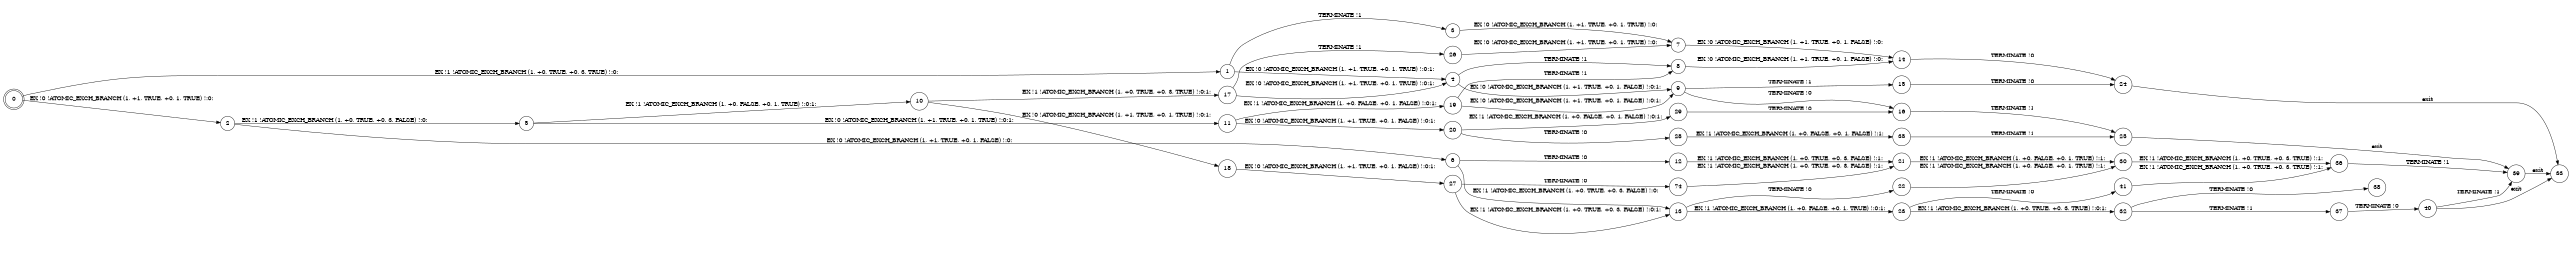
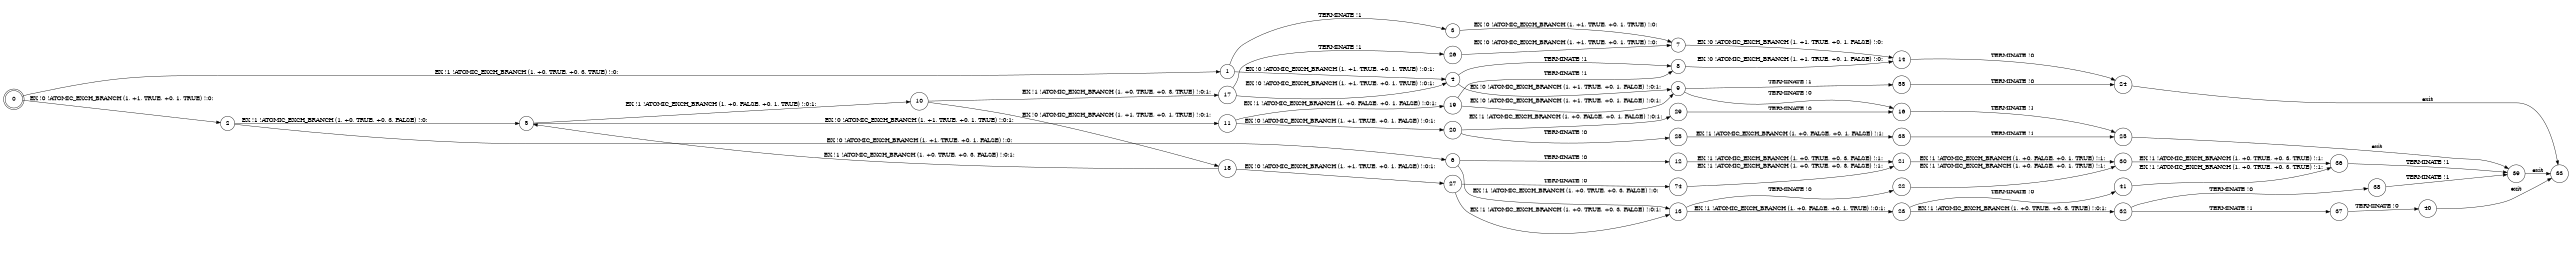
node "15": label "15" -> "55"
edge "18" -> "5": added, label "EX !1 !ATOMIC_EXCH_BRANCH (1, +0, TRUE, +0, 3, FALSE) !:0:1:"
edge "40" -> "39": now "38" -> "39"
